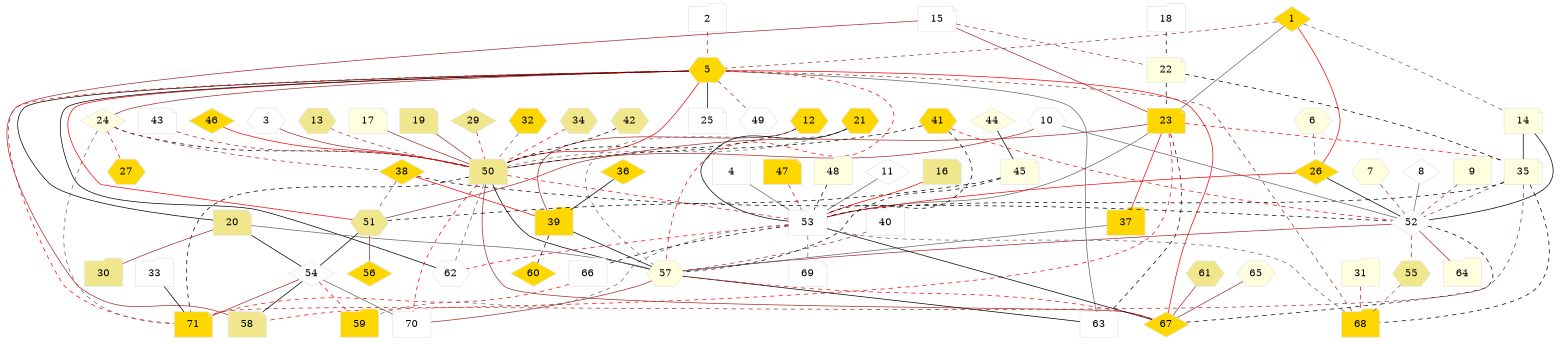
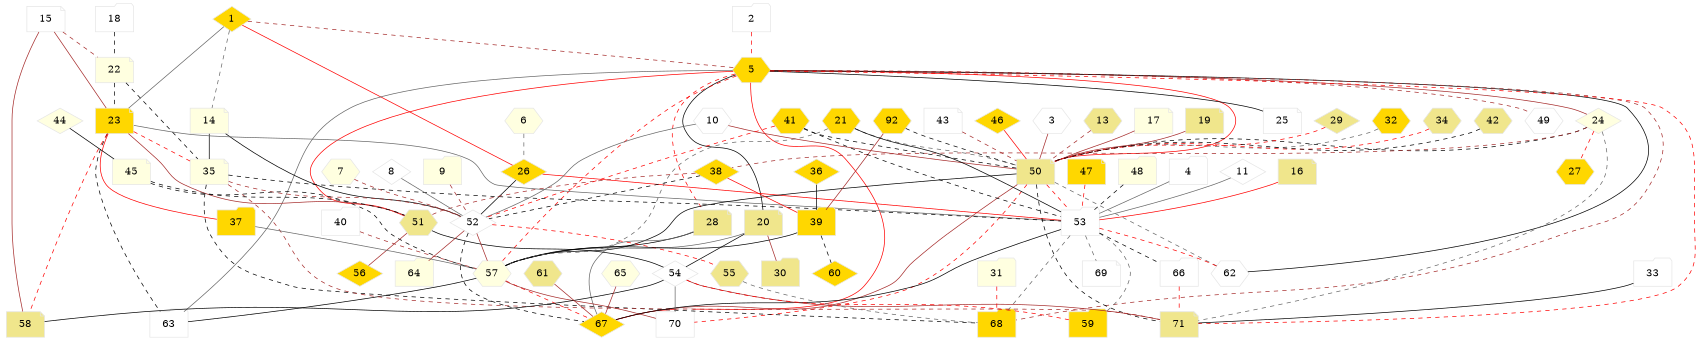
node "12": label "12" -> "92"
node "28": added
node "71": fillcolor gold -> khaki
